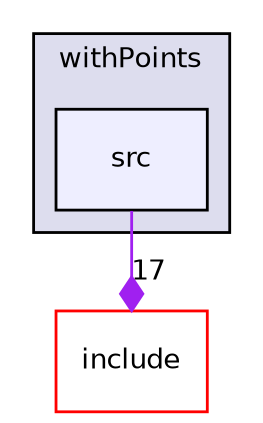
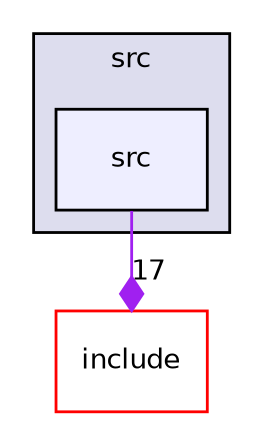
cluster "withPoints": label "withPoints" -> "src"
